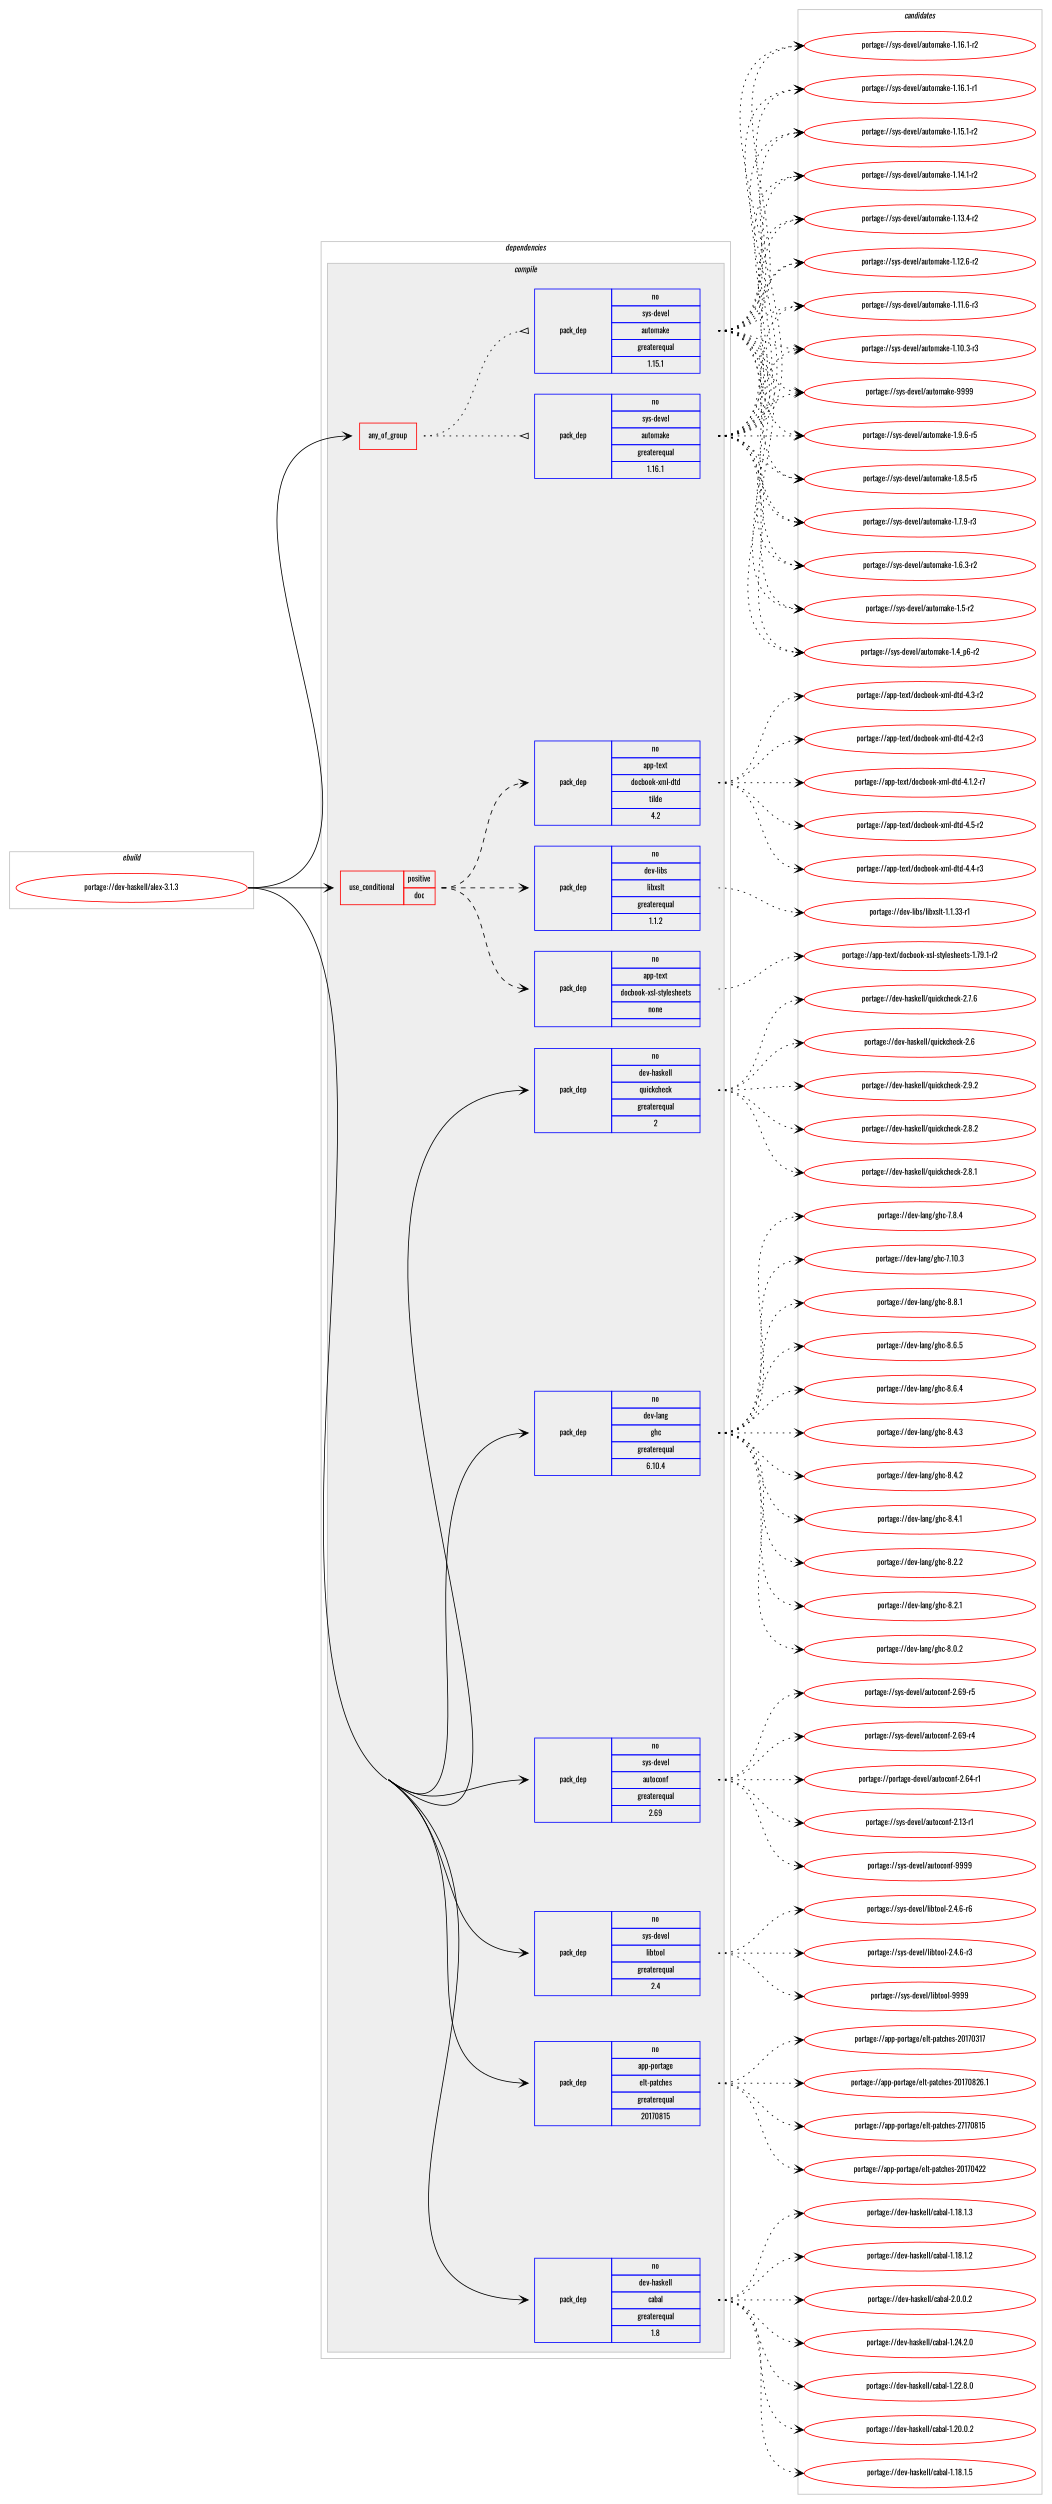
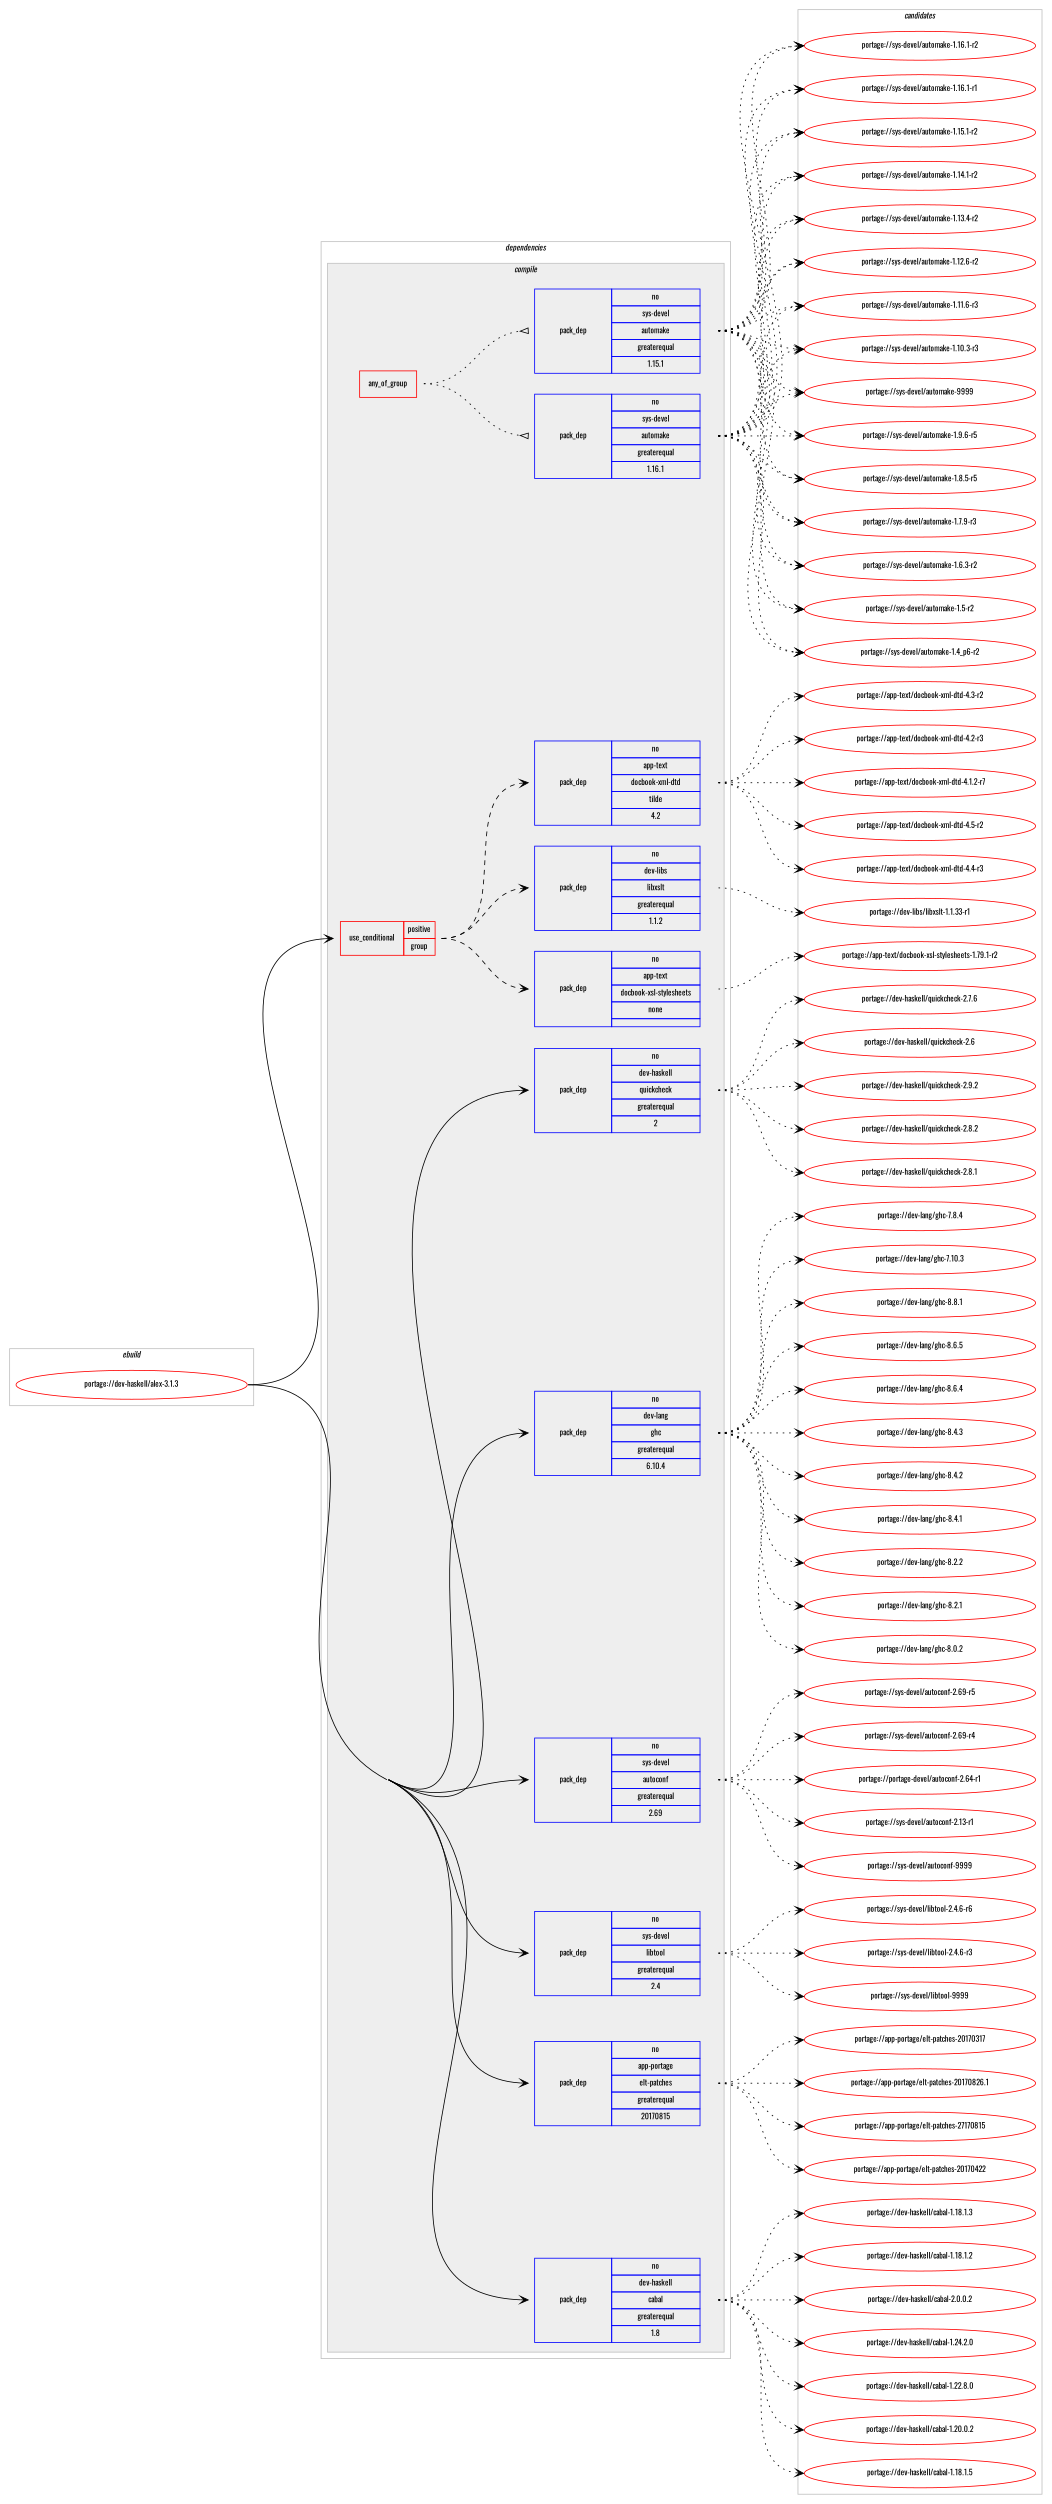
edge "portage://dev-haskell/alex-3.1.3" -> "any_of_group": removed
node "use_conditional": text "doc" -> "group"
